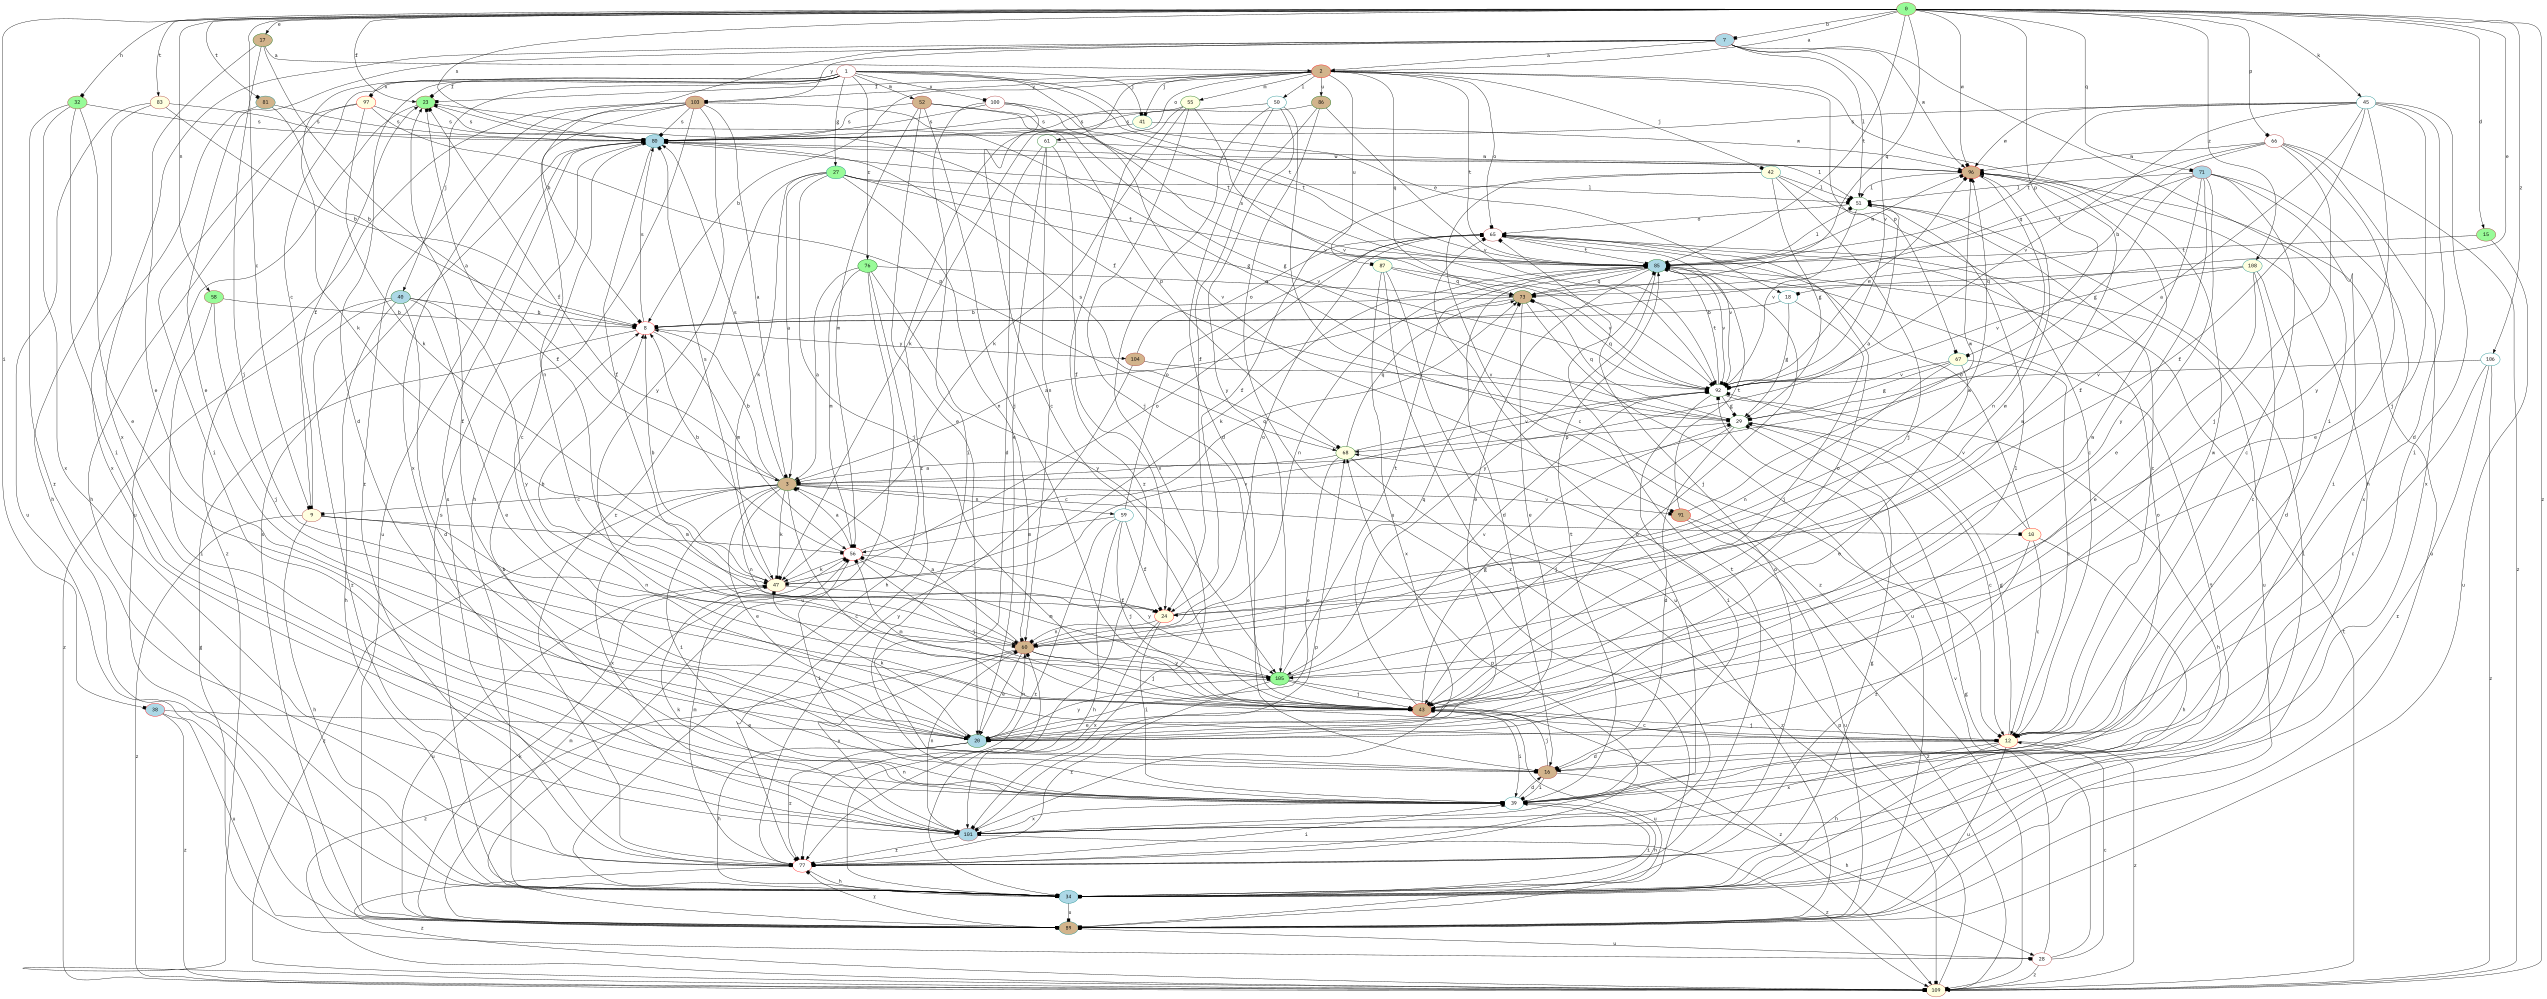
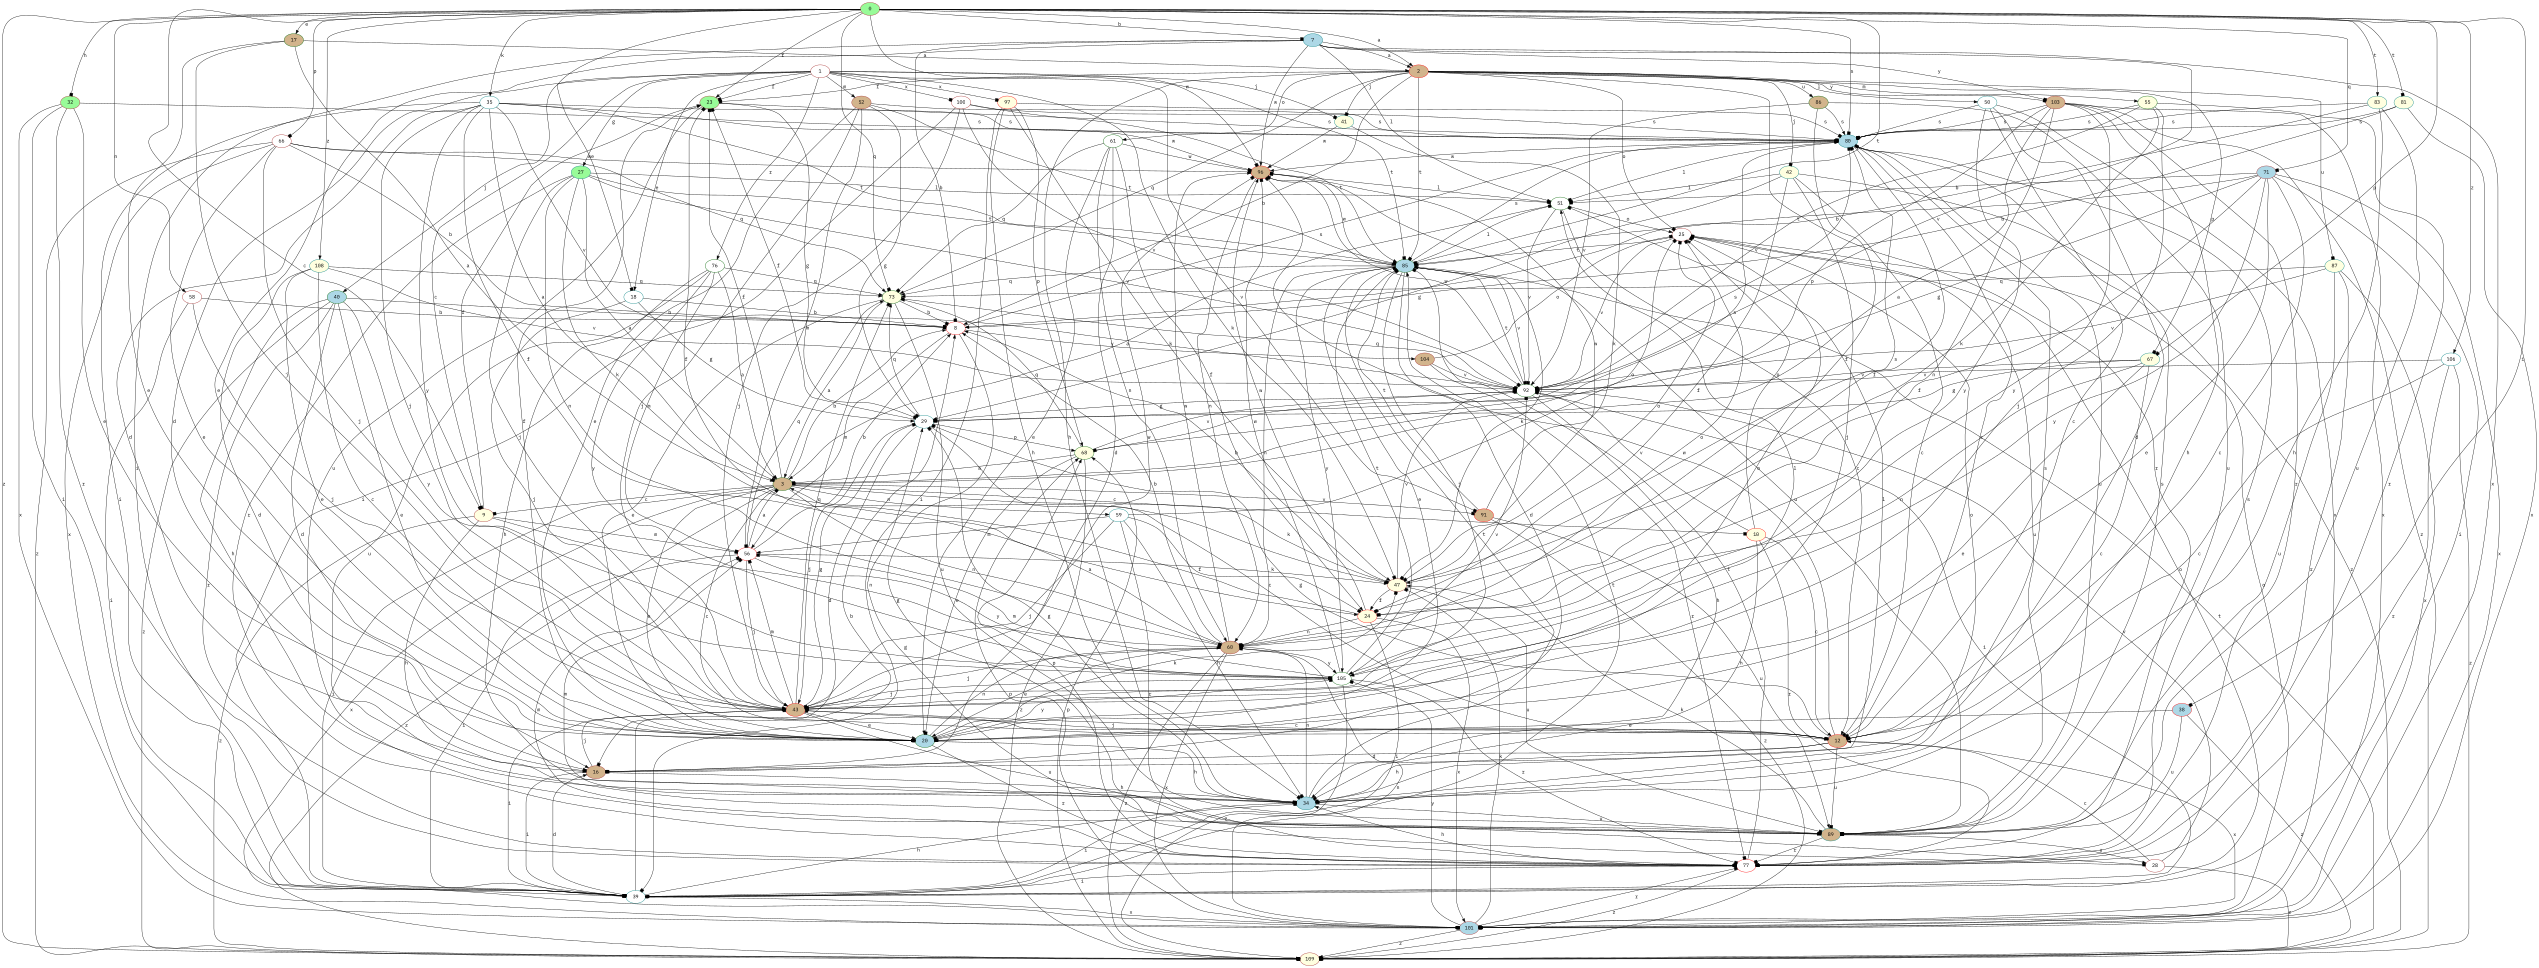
node "7": color brown -> teal
node "83": color brown -> teal
node "81": fillcolor tan -> lightyellow
node "45": label "45" -> "35"
edge "71" -> "51": label "l" -> "b"
edge "61" -> "73": added, label "q"
edge "83" -> "8": arrowhead box -> normal
node "65": label "65" -> "25"
node "15": removed
node "76": fillcolor palegreen -> white
node "58": fillcolor palegreen -> white
node "73": fillcolor tan -> lightyellow
edge "100" -> "43": label "c" -> "j"
node "29": color darkgreen -> teal
edge "12" -> "29": arrowhead normal -> box
edge "104" -> "77": label "y" -> "r"
node "105": fillcolor palegreen -> white
node "12": fillcolor lightyellow -> tan
edge "101" -> "105": added, label "y"
edge "16" -> "28": now "16" -> "34"
edge "12" -> "109": removed, label "z"
